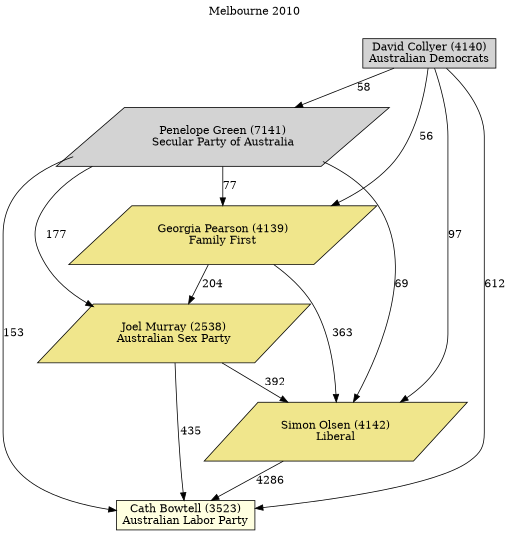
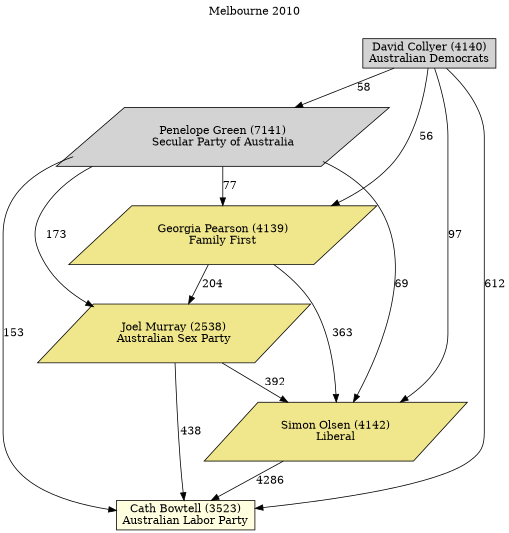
edge "Penelope Green (7141) Secular Party of Australia" -> "Joel Murray (2538) Australian Sex Party": label "177" -> "173"
edge "Joel Murray (2538) Australian Sex Party" -> "Cath Bowtell (3523) Australian Labor Party": label "435" -> "438"
